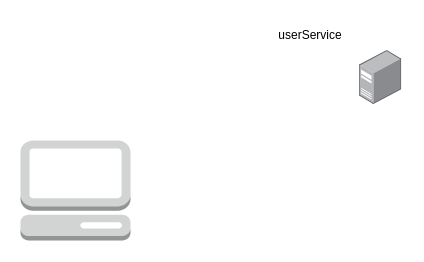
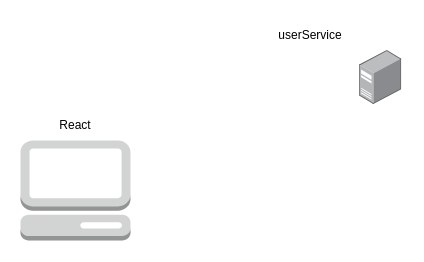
node "React": added
